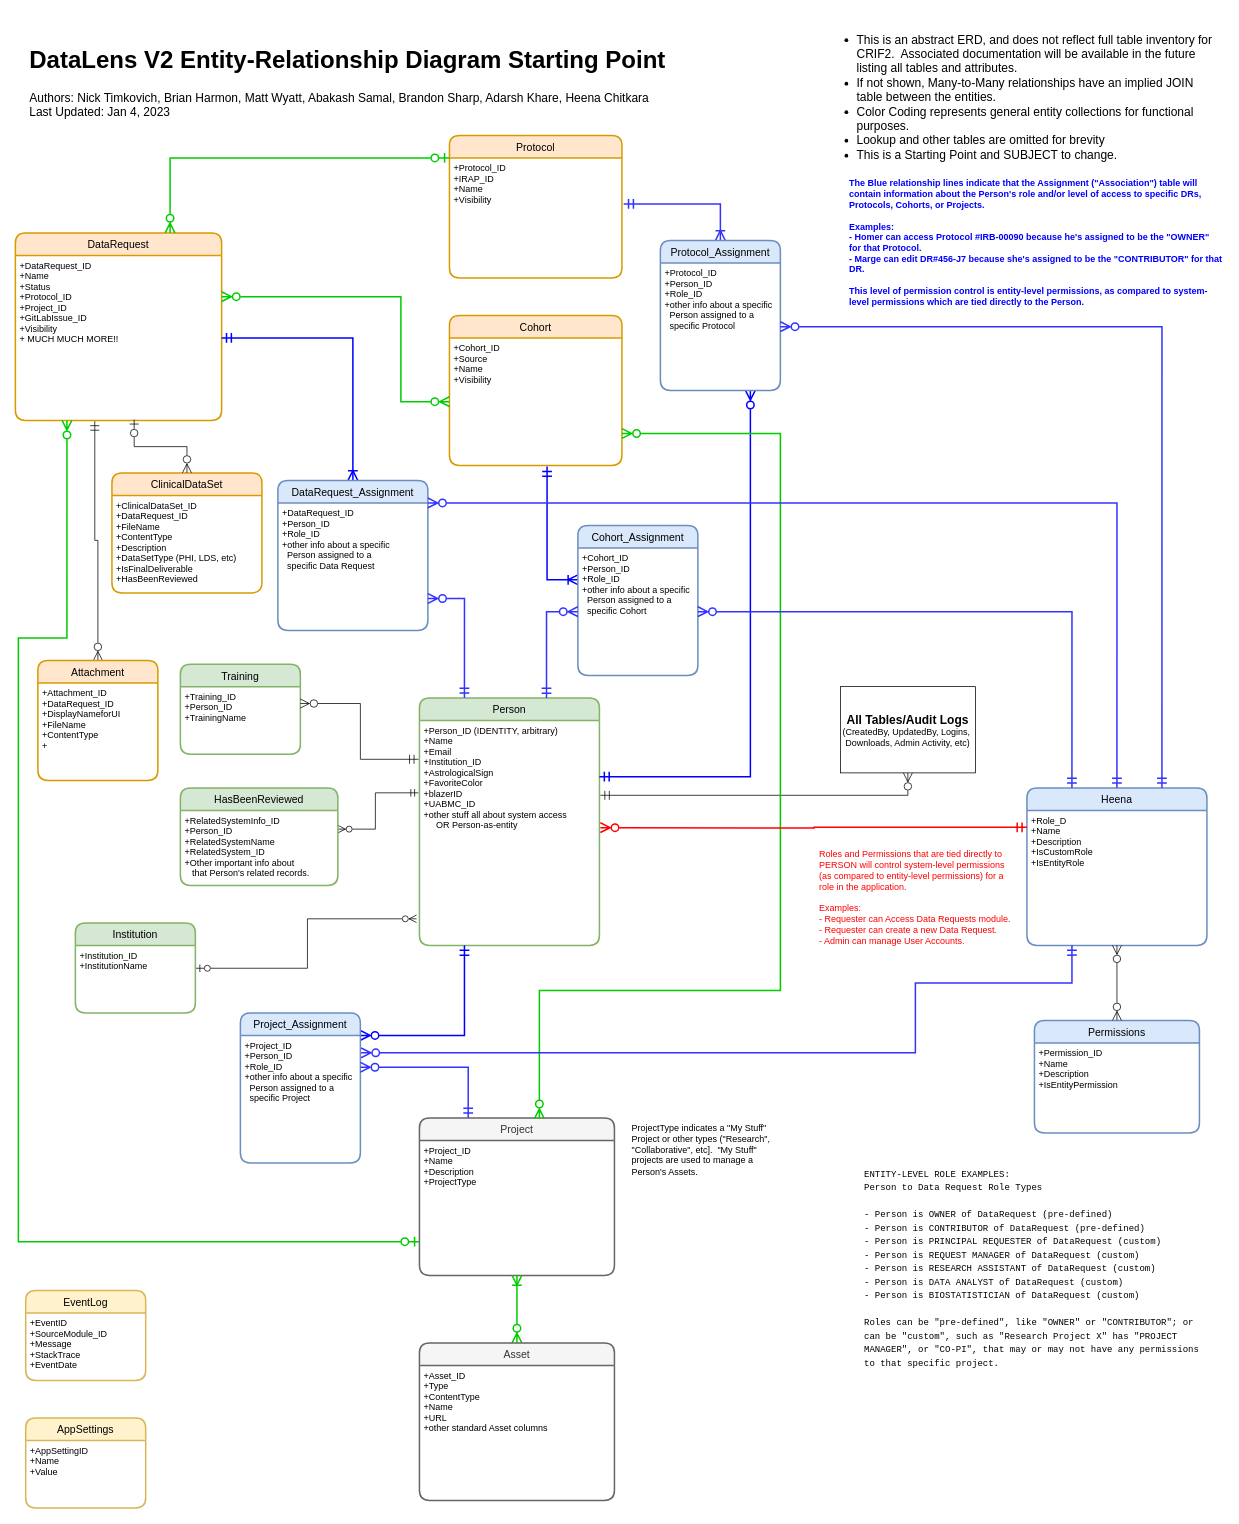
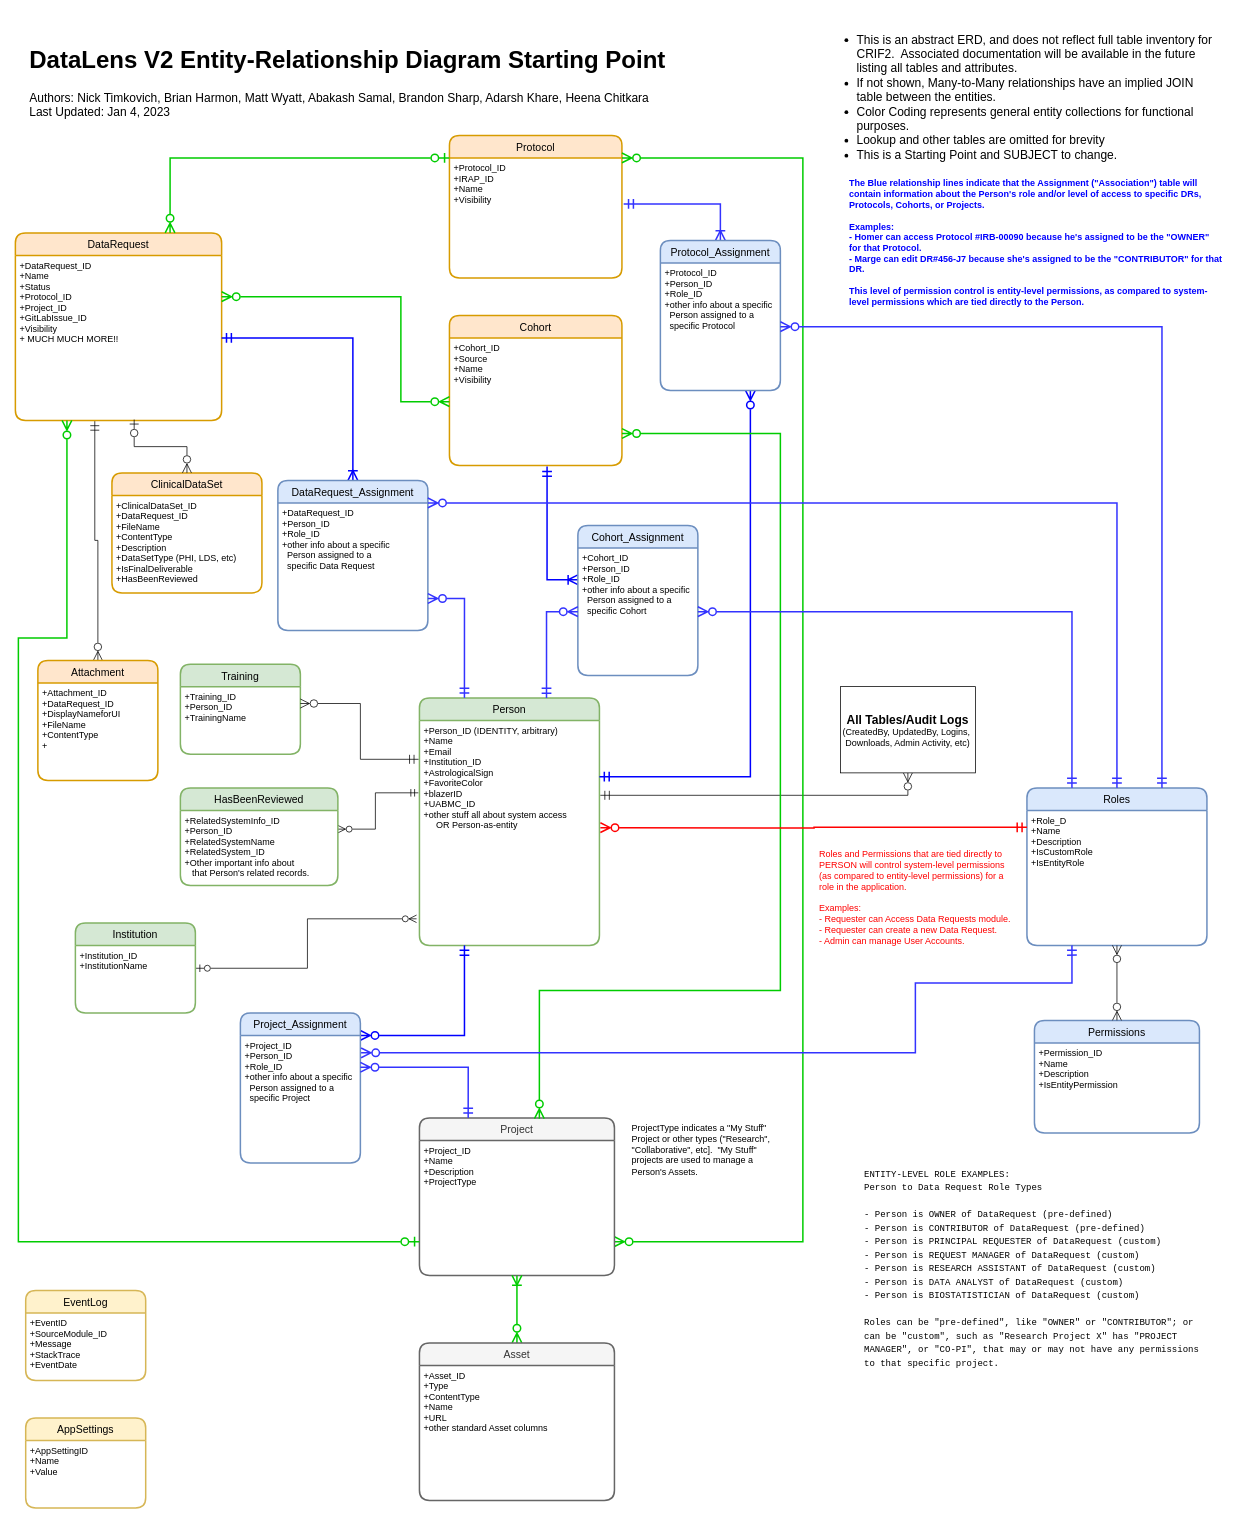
edge "+Protocol_ID +IRAP_ID +Name +Visibility" -- "+Project_ID +Name +Description +ProjectType": added
node "Heena": label "Heena" -> "Roles"
